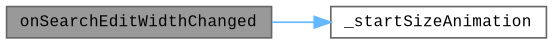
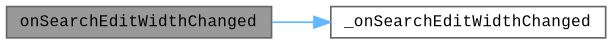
node "_startSizeAnimation": label "_startSizeAnimation" -> "_onSearchEditWidthChanged"
